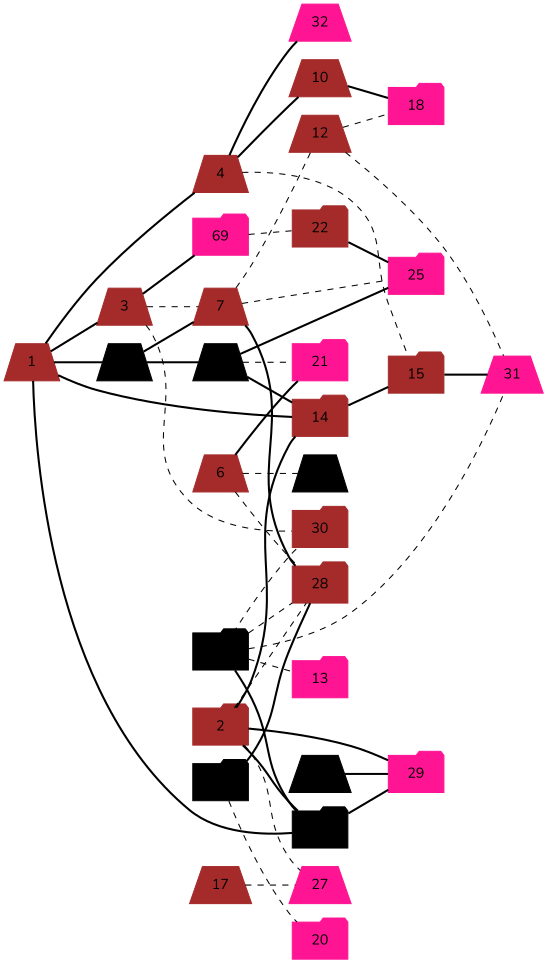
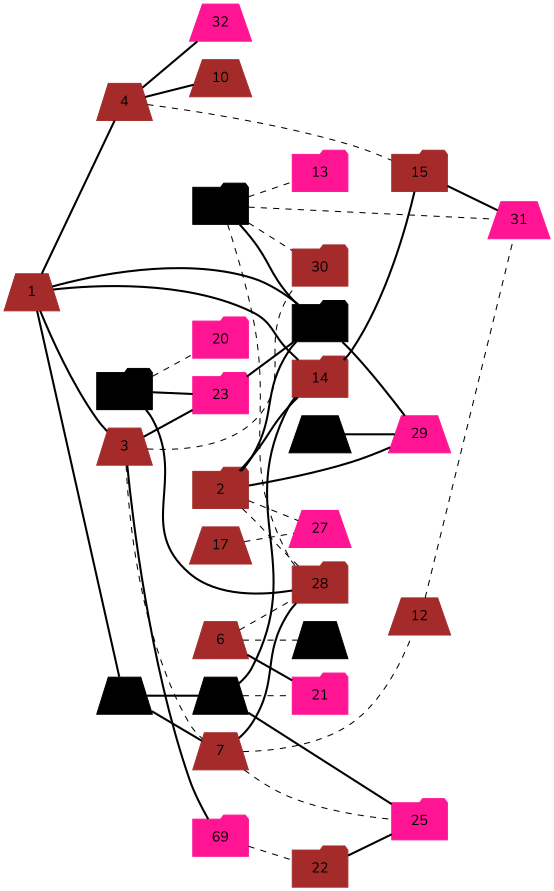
node "18": removed
node "23": added
node "29": shape folder -> trapezium
